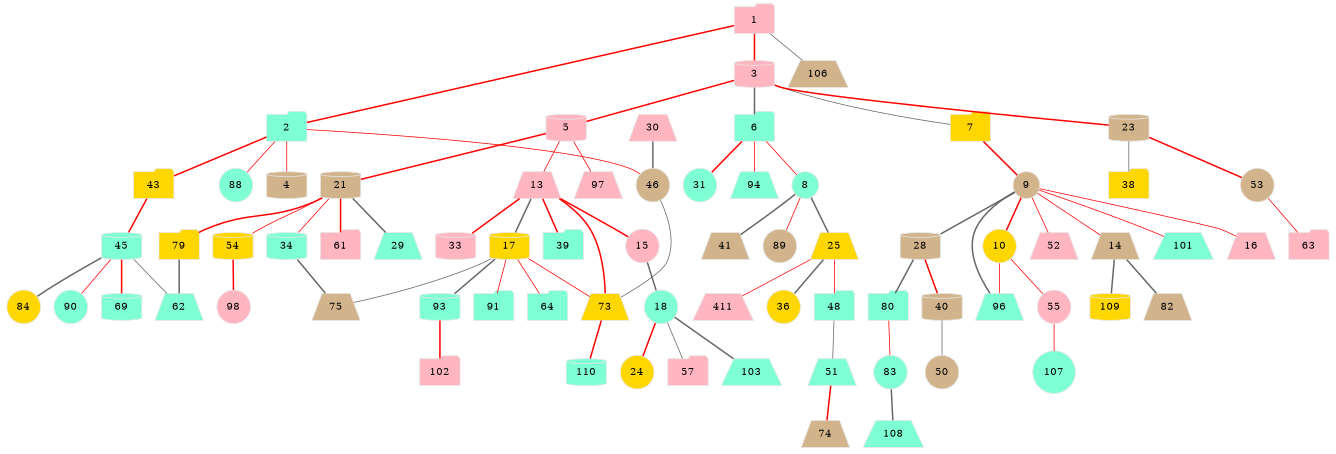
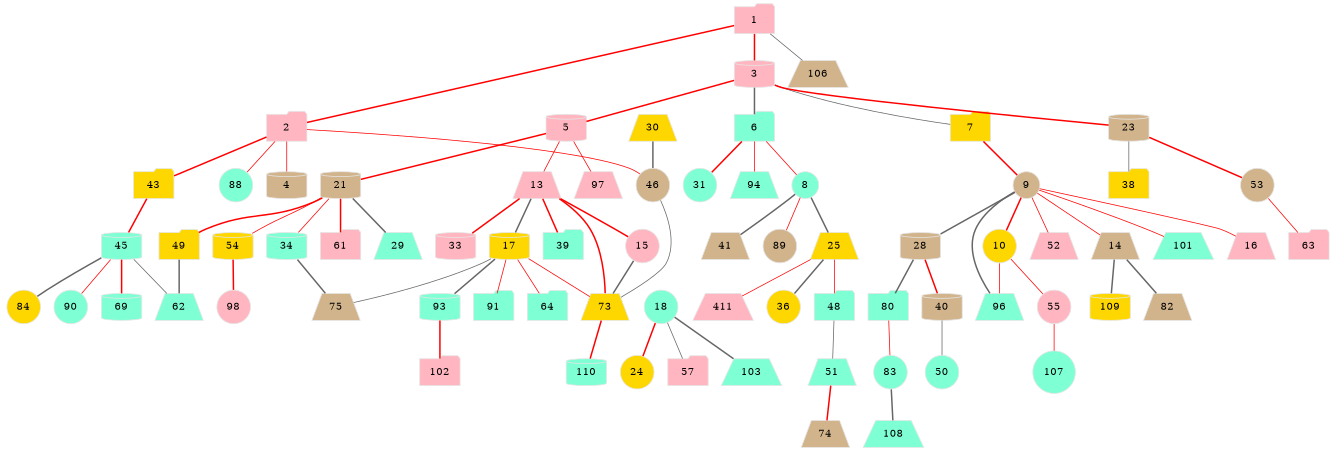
node "2": fillcolor aquamarine -> lightpink
node "30": fillcolor lightpink -> gold
node "79": label "79" -> "49"
edge "15" -- "18": now "15" -- "73"
node "50": fillcolor tan -> aquamarine
